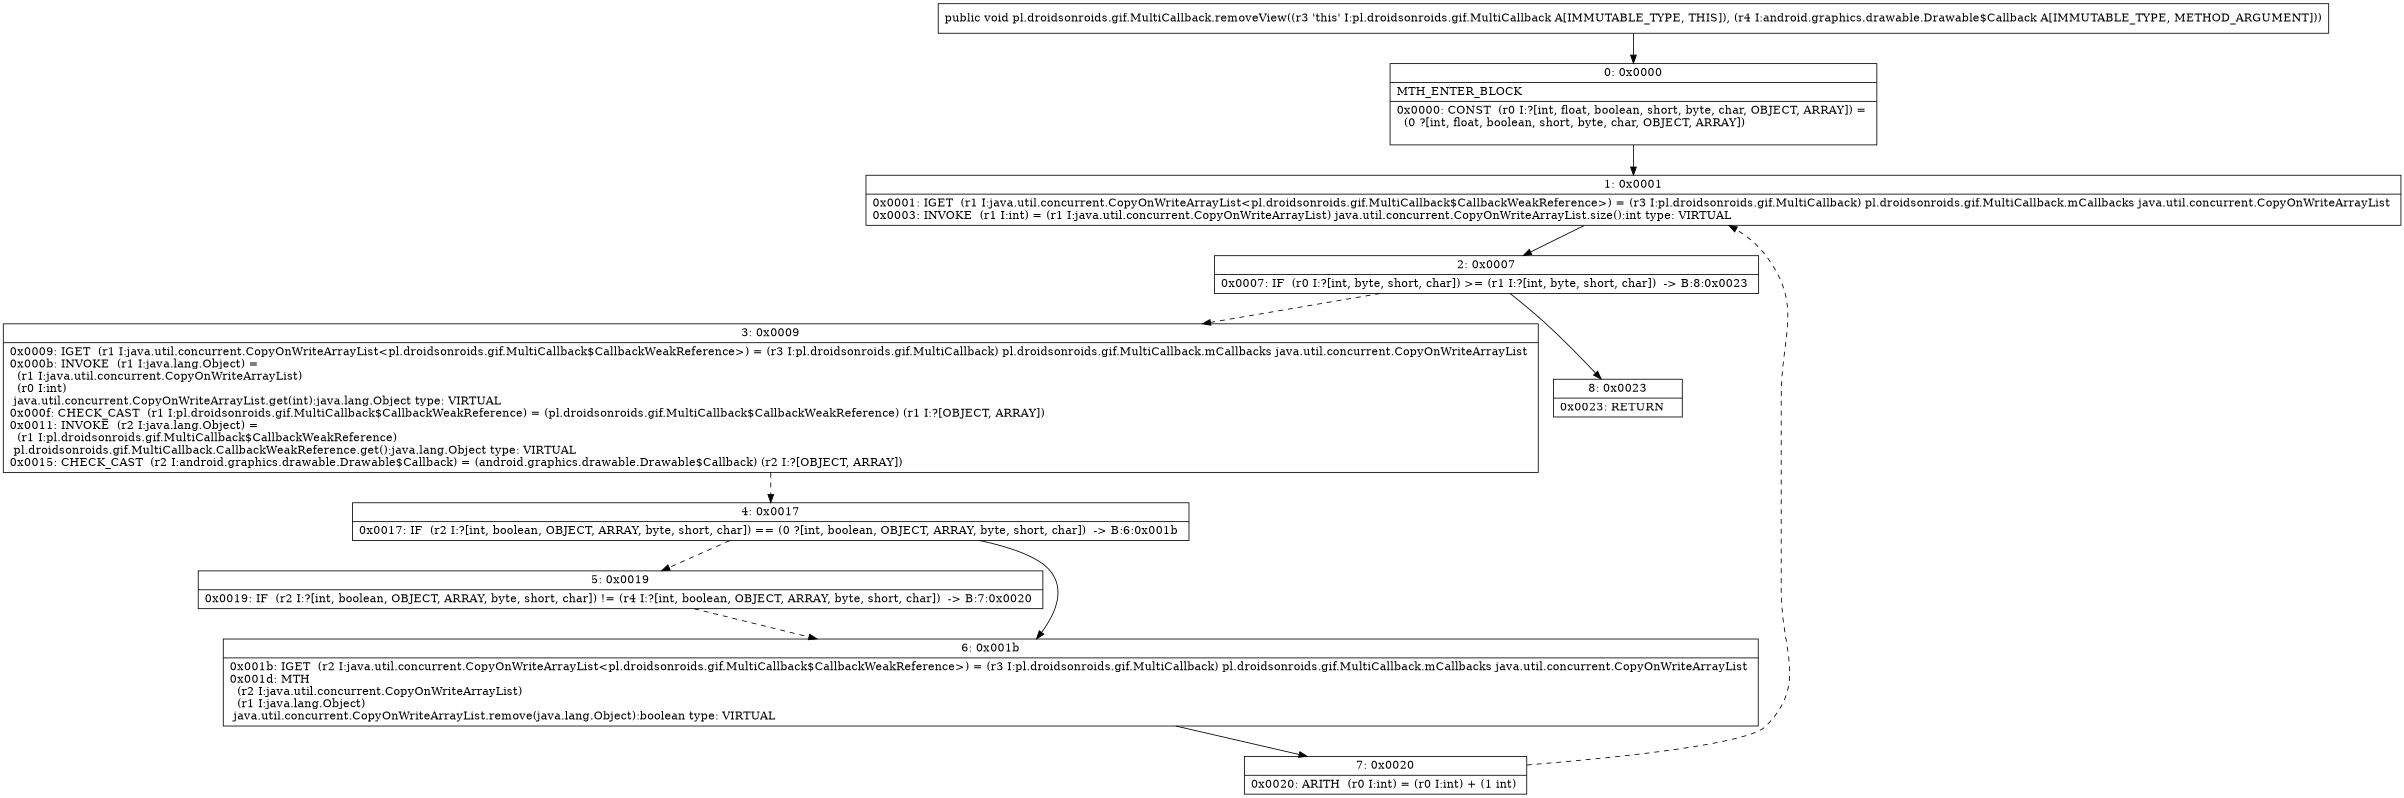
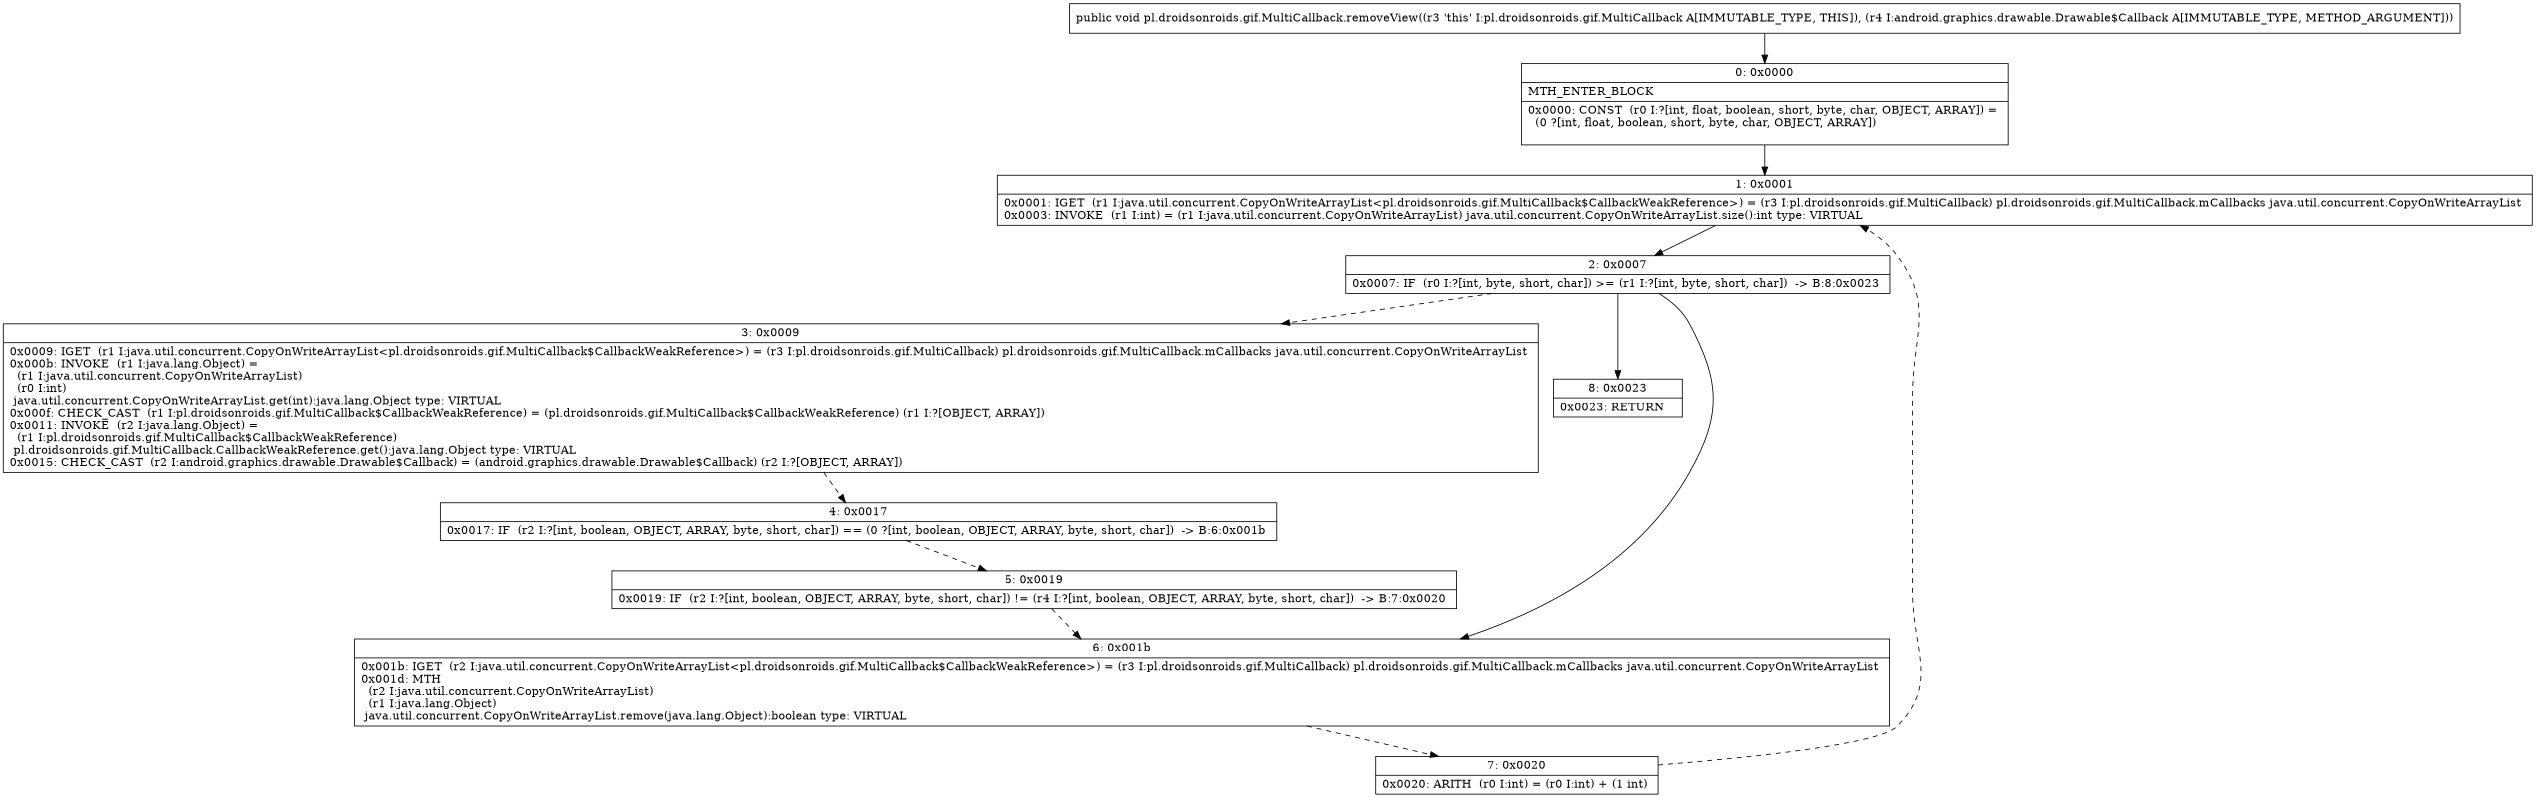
edge "4: 0x0017" -> "6: 0x001b": now "2: 0x0007" -> "6: 0x001b"
edge "6: 0x001b" -> "7: 0x0020": style solid -> dashed
